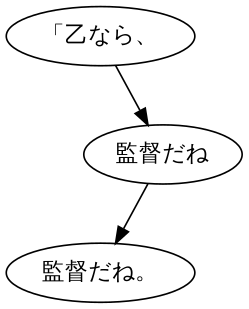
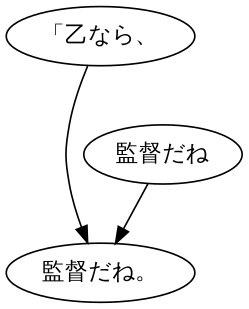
edge "「乙なら、" -> "監督だね": now "「乙なら、" -> "監督だね。"
